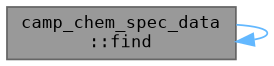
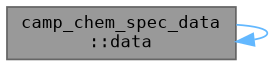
node "camp_chem_spec_data ::find": label "camp_chem_spec_data ::find" -> "camp_chem_spec_data ::data"
